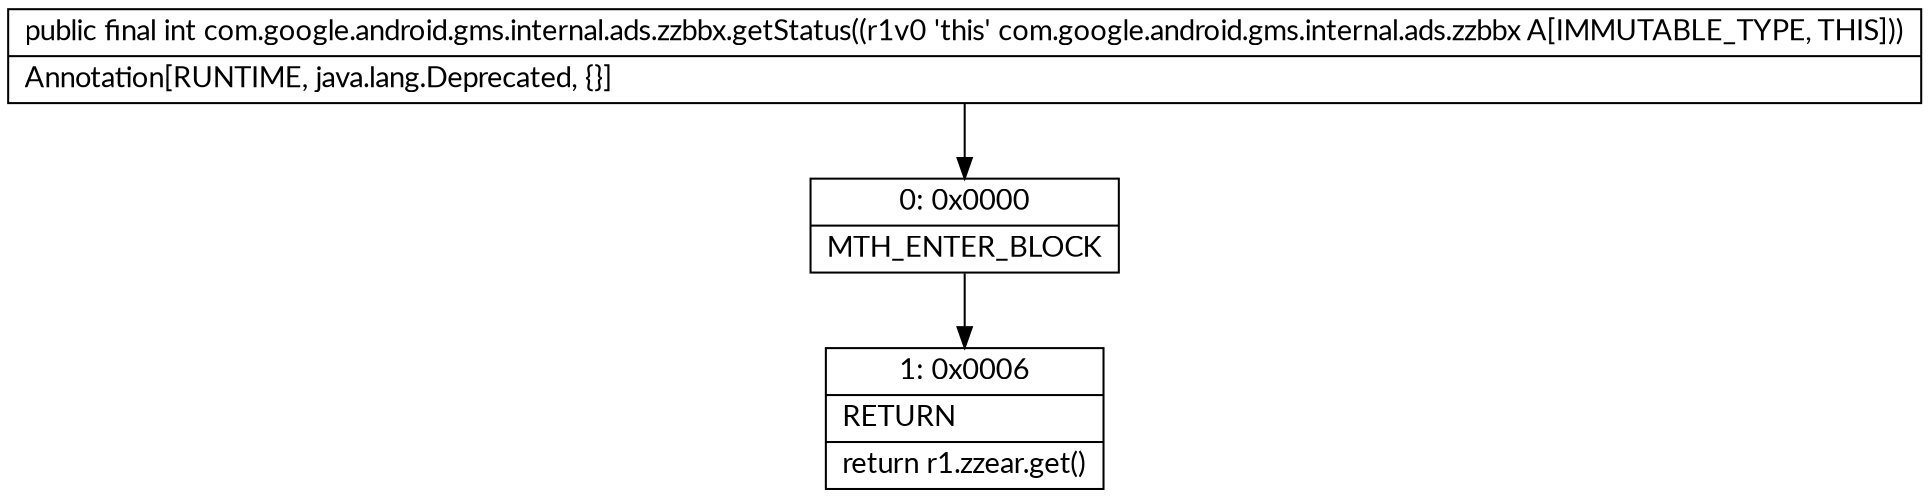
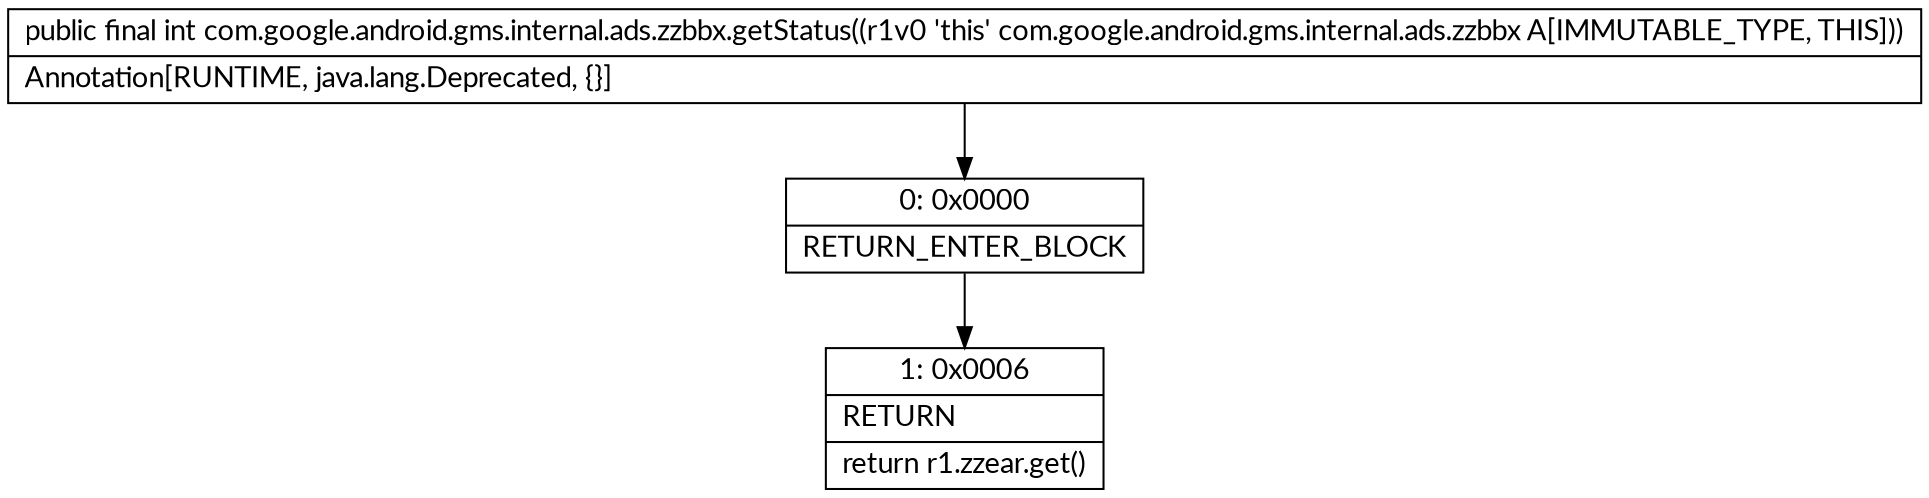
node "0: 0x0000": text "MTH_ENTER_BLOCK" -> "RETURN_ENTER_BLOCK"
